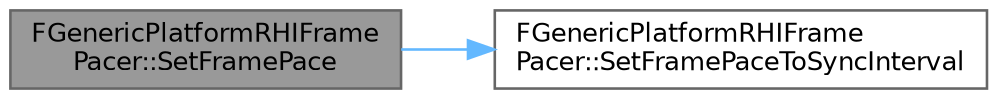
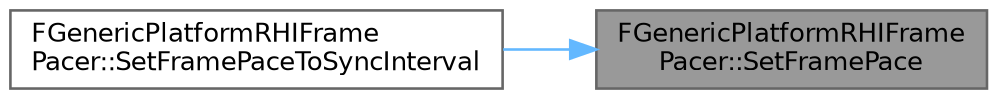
edge "FGenericPlatformRHIFrame Pacer::SetFramePace" -> "FGenericPlatformRHIFrame Pacer::SetFramePaceToSyncInterval": reversed
